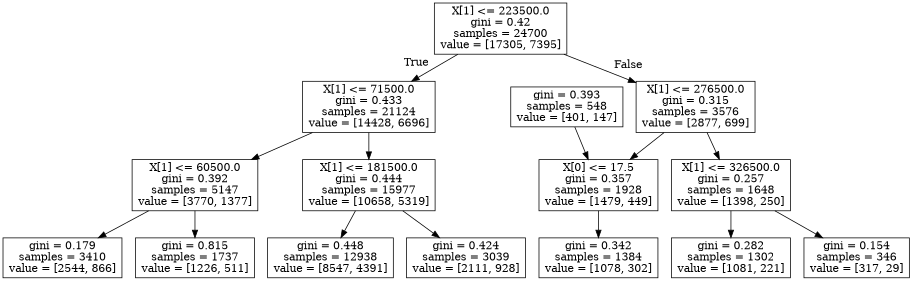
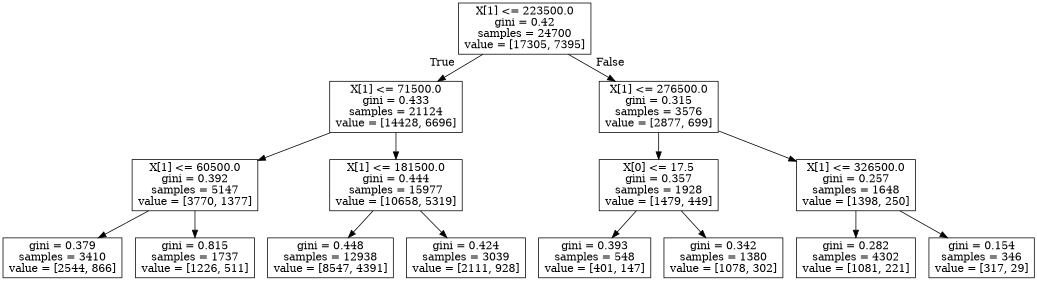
edge "gini = 0.393 samples = 548 value = [401, 147]" -> "X[0] <= 17.5 gini = 0.357 samples = 1928 value = [1479, 449]": reversed
node "gini = 0.179 samples = 3410 value = [2544, 866]": label "gini = 0.179 samples = 3410 value = [2544, 866]" -> "gini = 0.379 samples = 3410 value = [2544, 866]"
node "gini = 0.342 samples = 1384 value = [1078, 302]": label "gini = 0.342 samples = 1384 value = [1078, 302]" -> "gini = 0.342 samples = 1380 value = [1078, 302]"
node "gini = 0.282 samples = 1302 value = [1081, 221]": label "gini = 0.282 samples = 1302 value = [1081, 221]" -> "gini = 0.282 samples = 4302 value = [1081, 221]"
